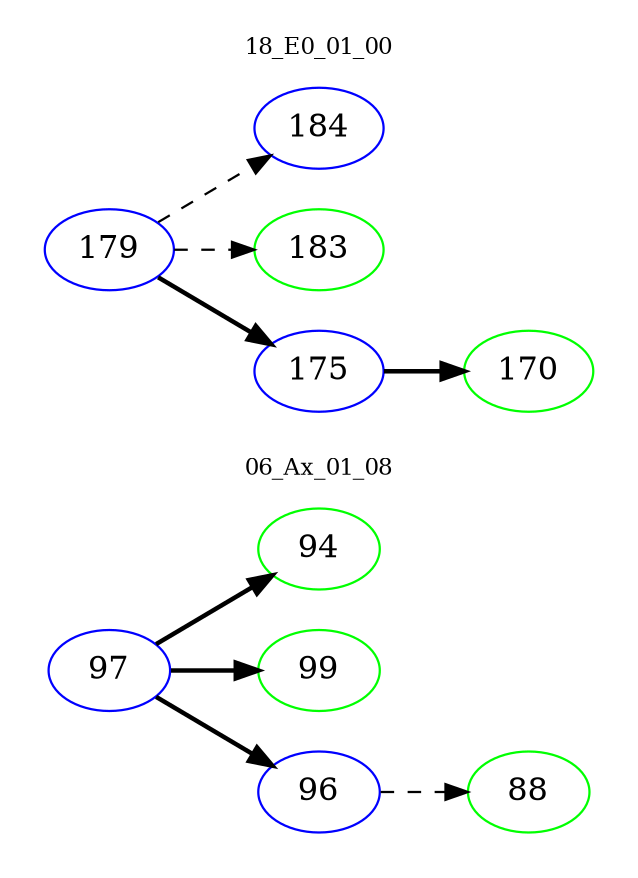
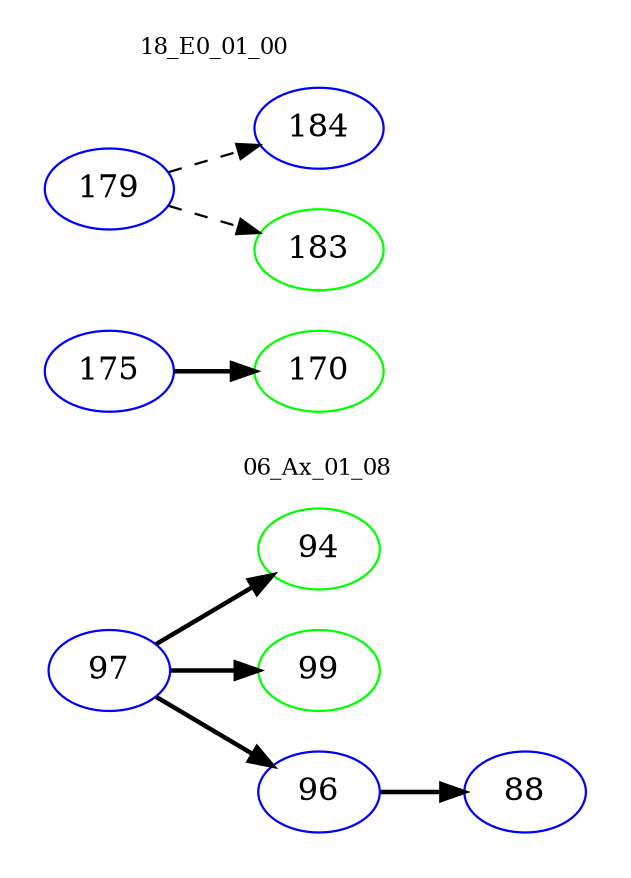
edge "179" -> "175": removed
edge "96" -> "88": style dashed -> bold
node "88": color green -> blue
